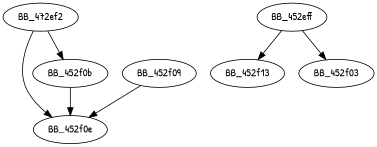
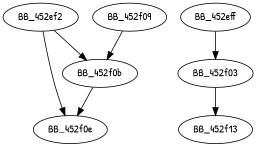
node "BB_472ef2": label "BB_472ef2" -> "BB_452ef2"
edge "BB_452eff" -> "BB_452f13": now "BB_452f03" -> "BB_452f13"
edge "BB_452f09" -> "BB_452f0e": now "BB_452f09" -> "BB_452f0b"
